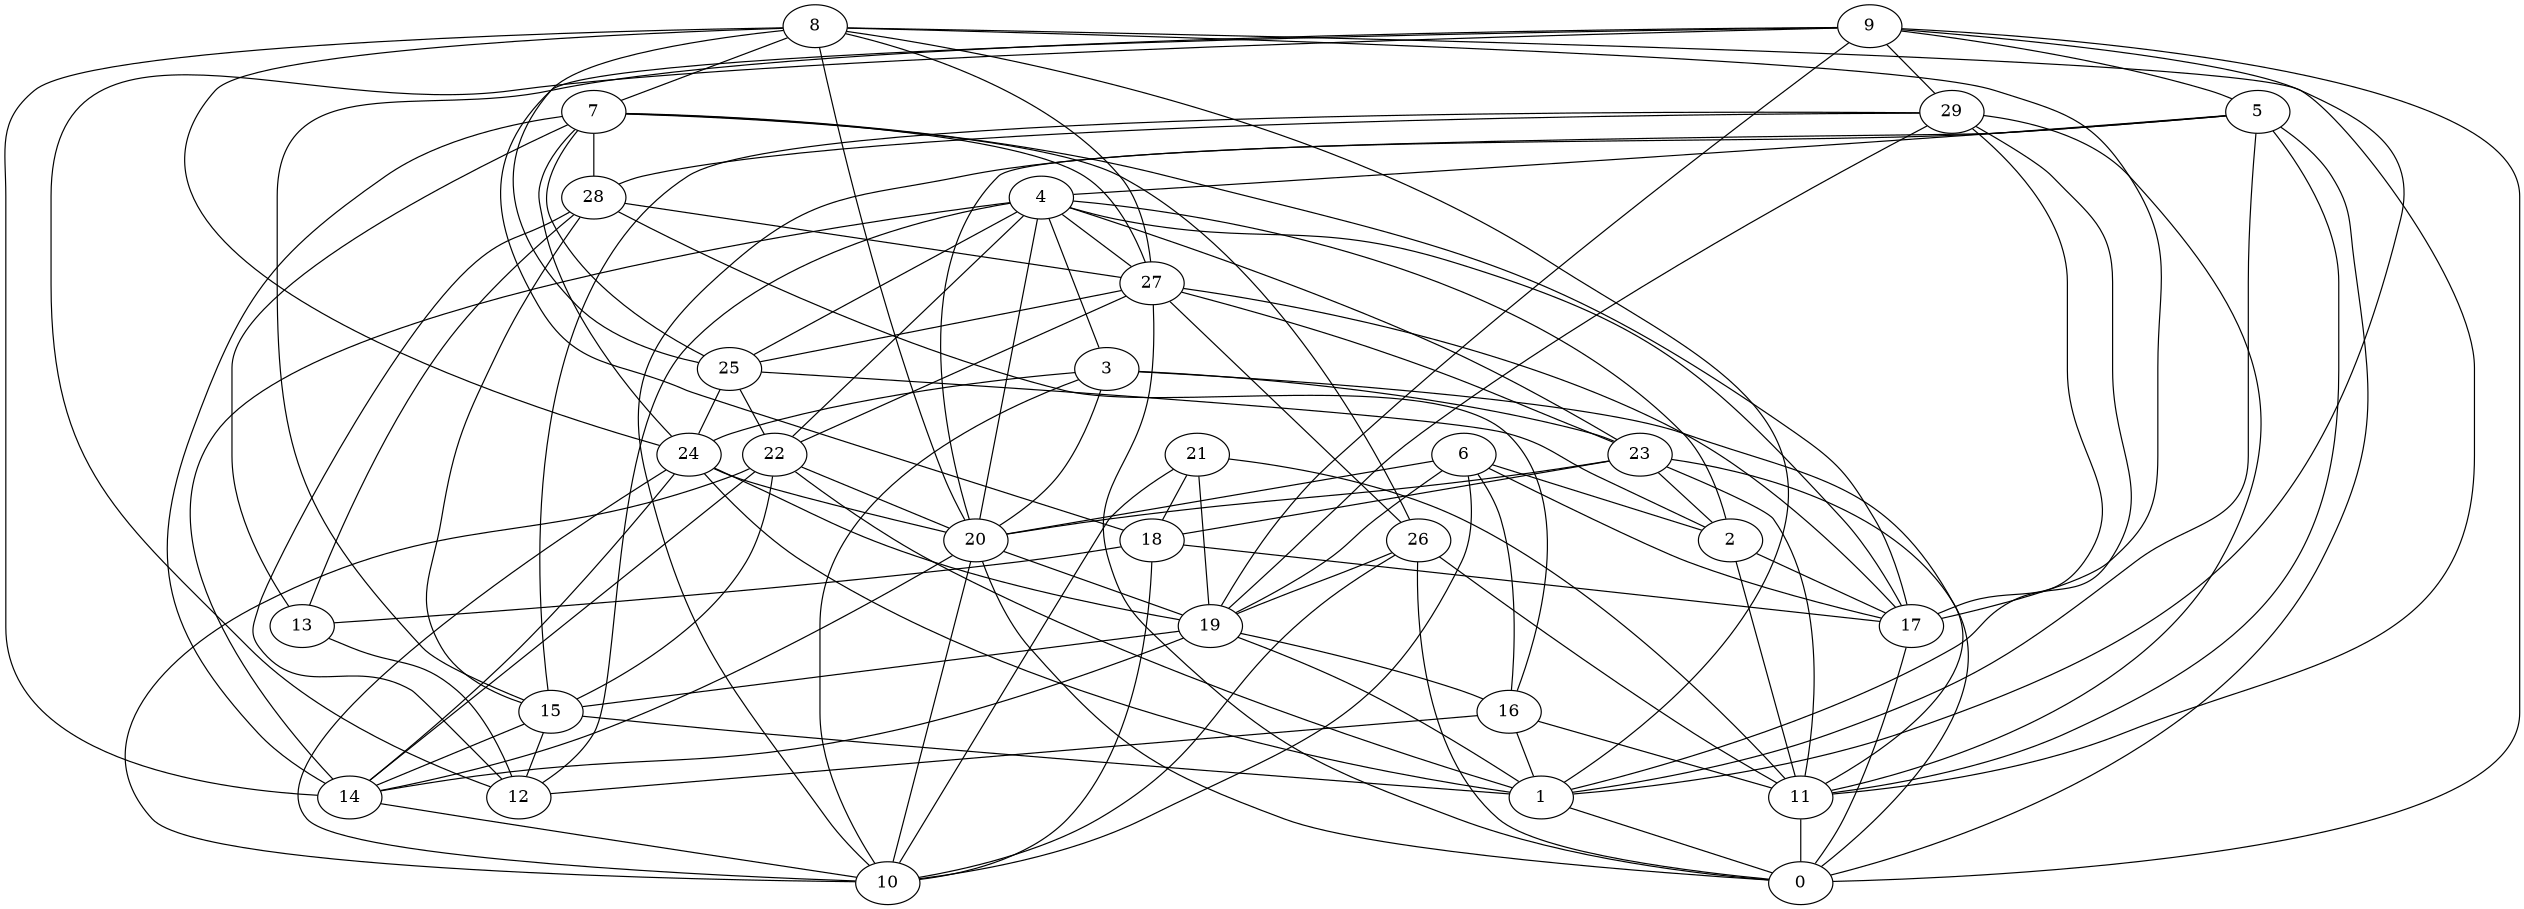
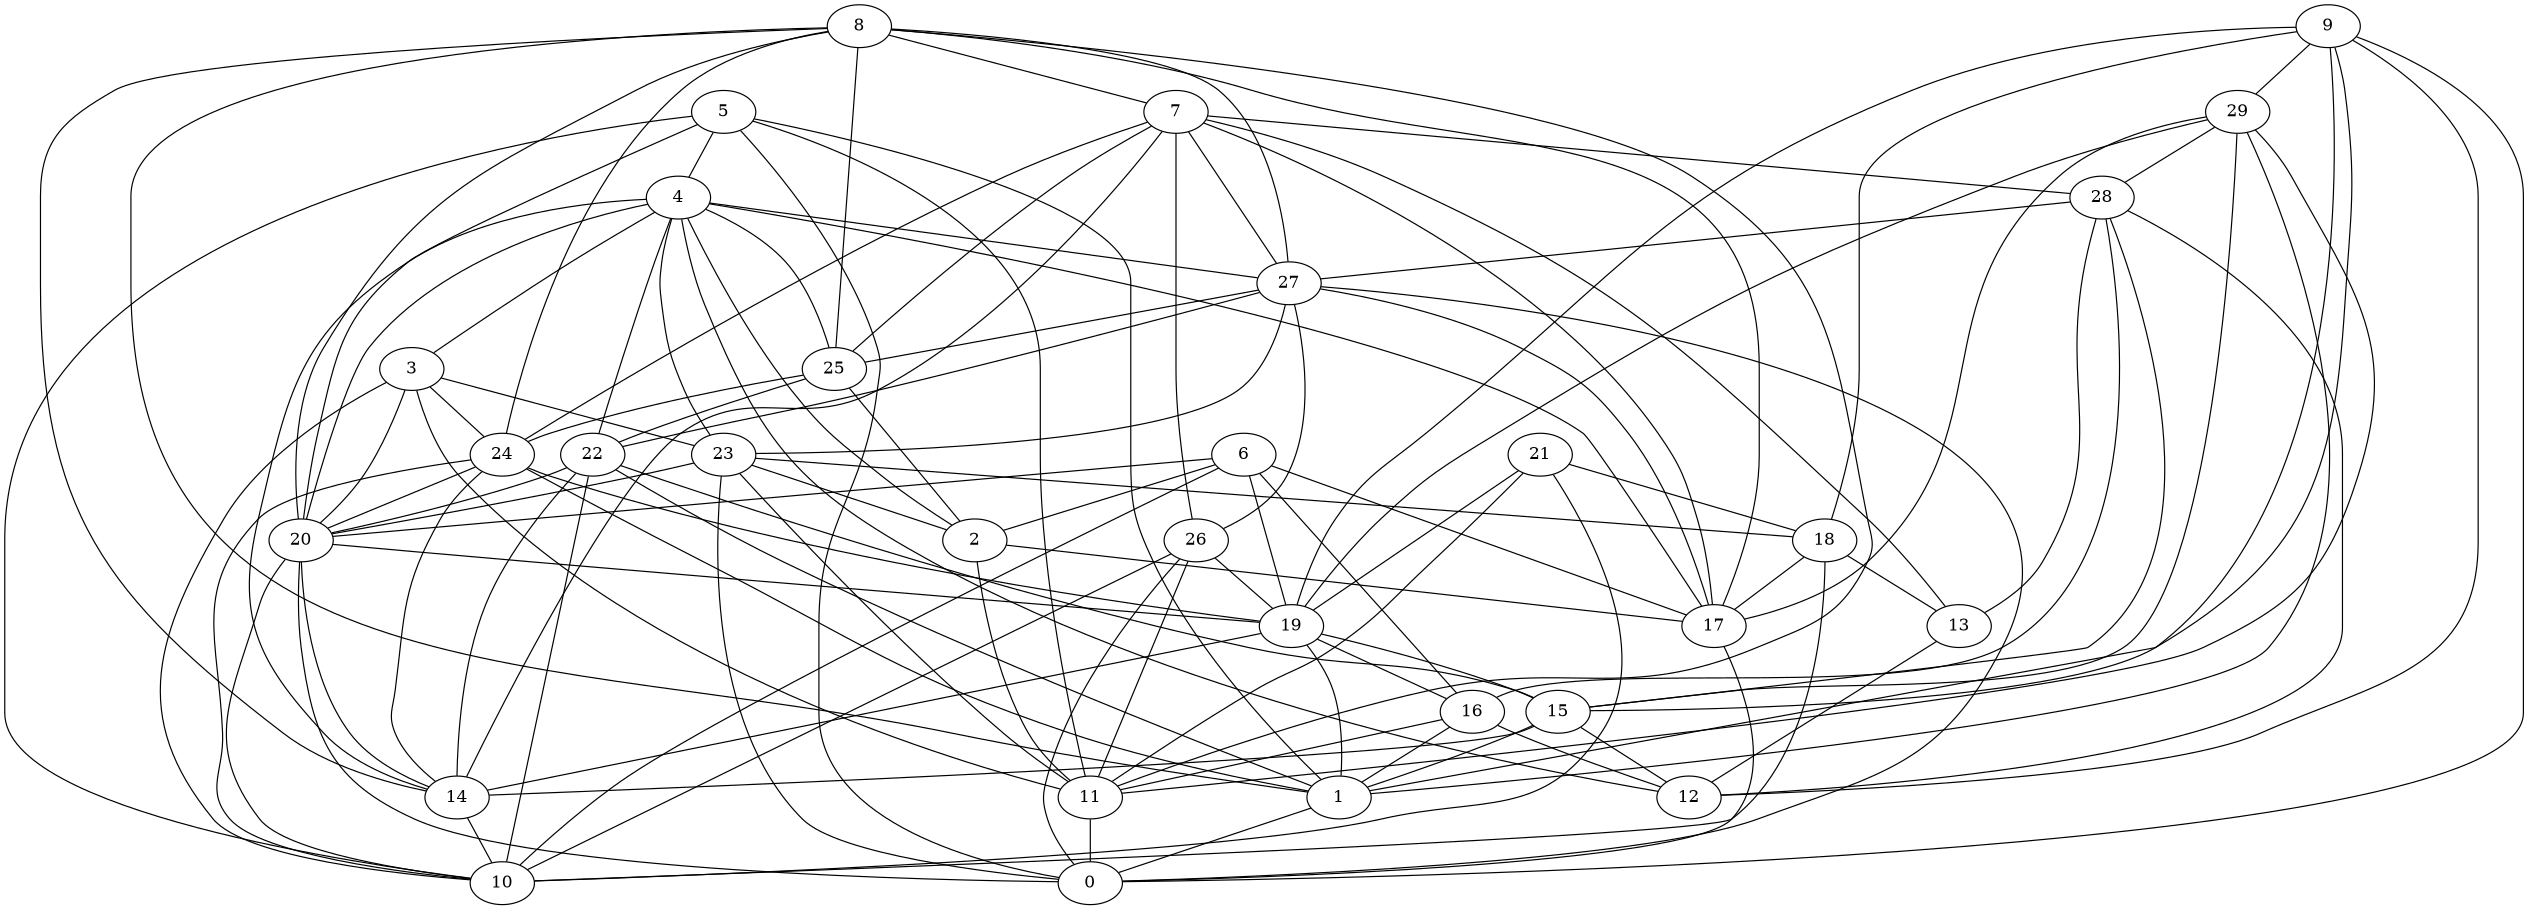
edge "9" -- "5": removed
